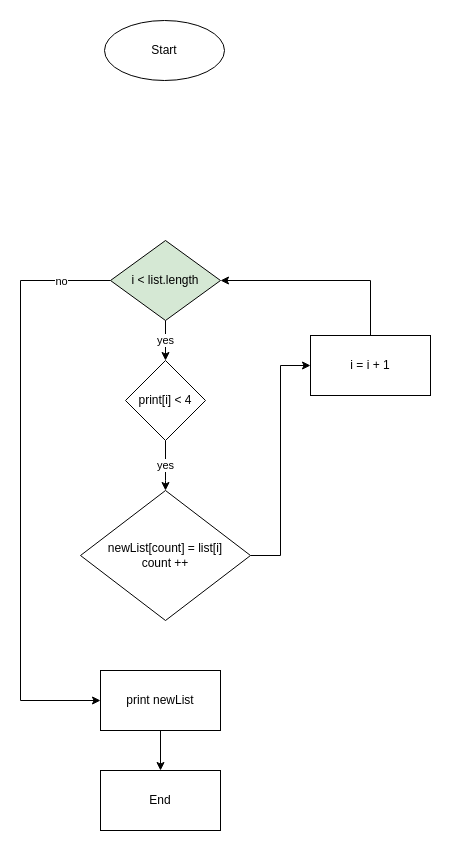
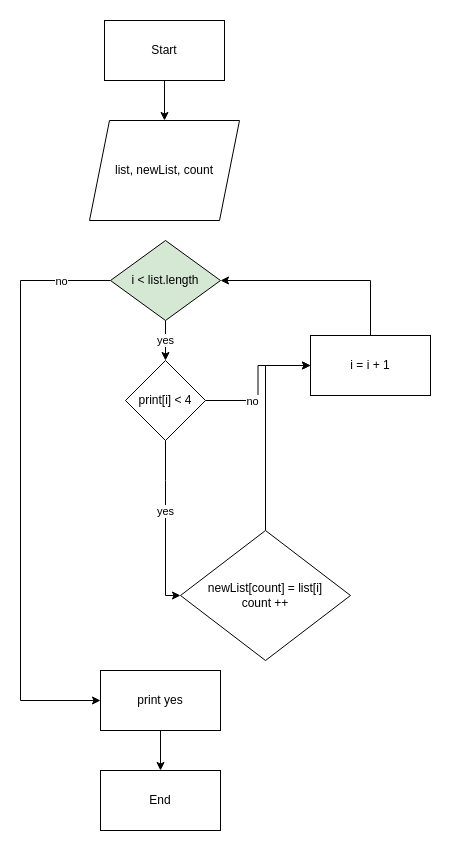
node "Start": shape ellipse -> rectangle
edge "Start" -> "list, newList, count": added
node "list, newList, count": added
edge "print[i] < 4" -> "i = i + 1": added, label "no"
node "newList[count] = list[i] count ++": moved (166, 556) -> (266, 596)
node "print newList": label "print newList" -> "print yes"
